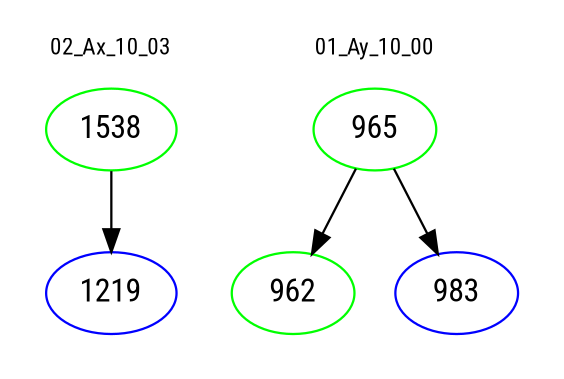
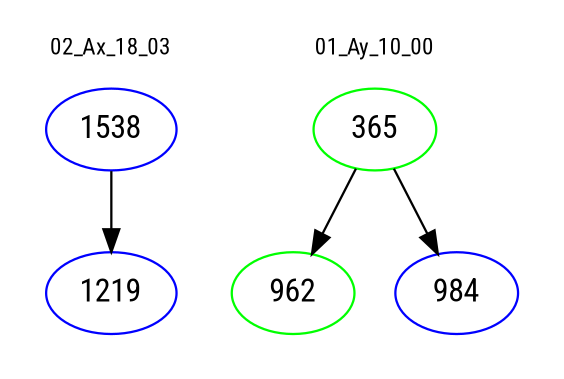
cluster "02_Ax_10_03": label "02_Ax_10_03" -> "02_Ax_18_03"
node "1538": color green -> blue
node "965": label "965" -> "365"
node "983": label "983" -> "984"
